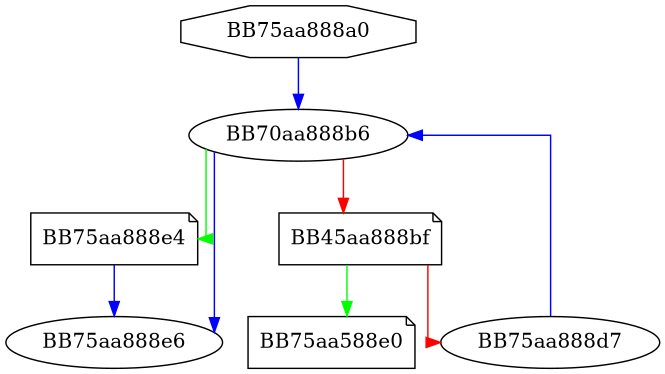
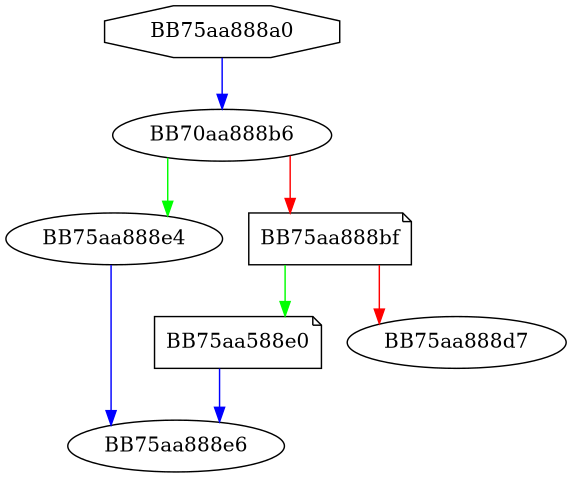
edge "BB75aa888d7" -> "BB70aa888b6": removed
node "BB75aa888e4": shape note -> ellipse
node "BB45aa888bf": label "BB45aa888bf" -> "BB75aa888bf"
edge "BB70aa888b6" -> "BB75aa888e6": now "BB75aa588e0" -> "BB75aa888e6"
